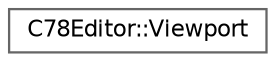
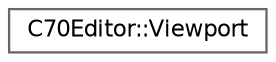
node "C78Editor::Viewport": label "C78Editor::Viewport" -> "C70Editor::Viewport"
